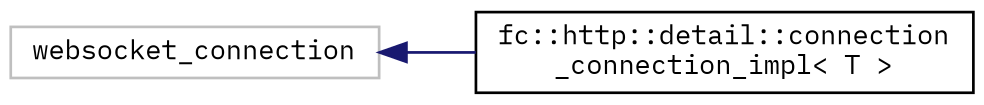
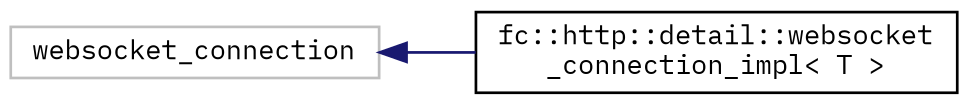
node "fc::http::detail::connection _connection_impl< T >": label "fc::http::detail::connection _connection_impl< T >" -> "fc::http::detail::websocket _connection_impl< T >"
